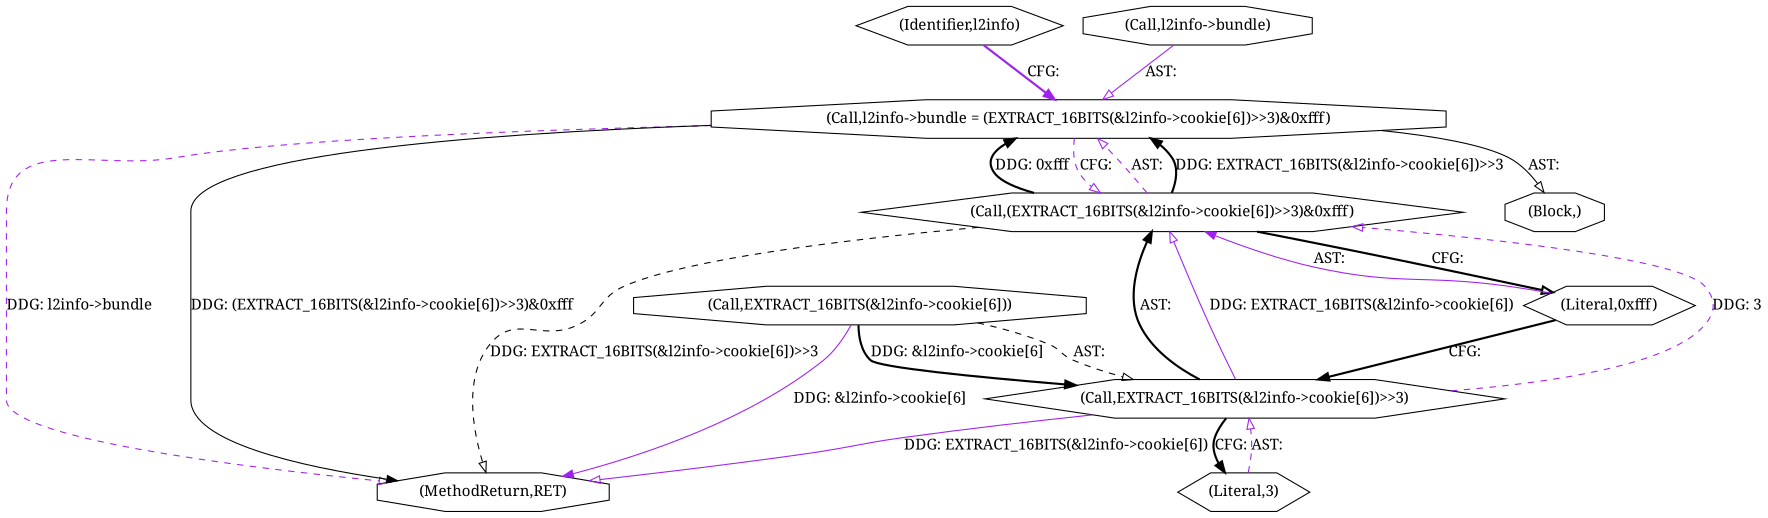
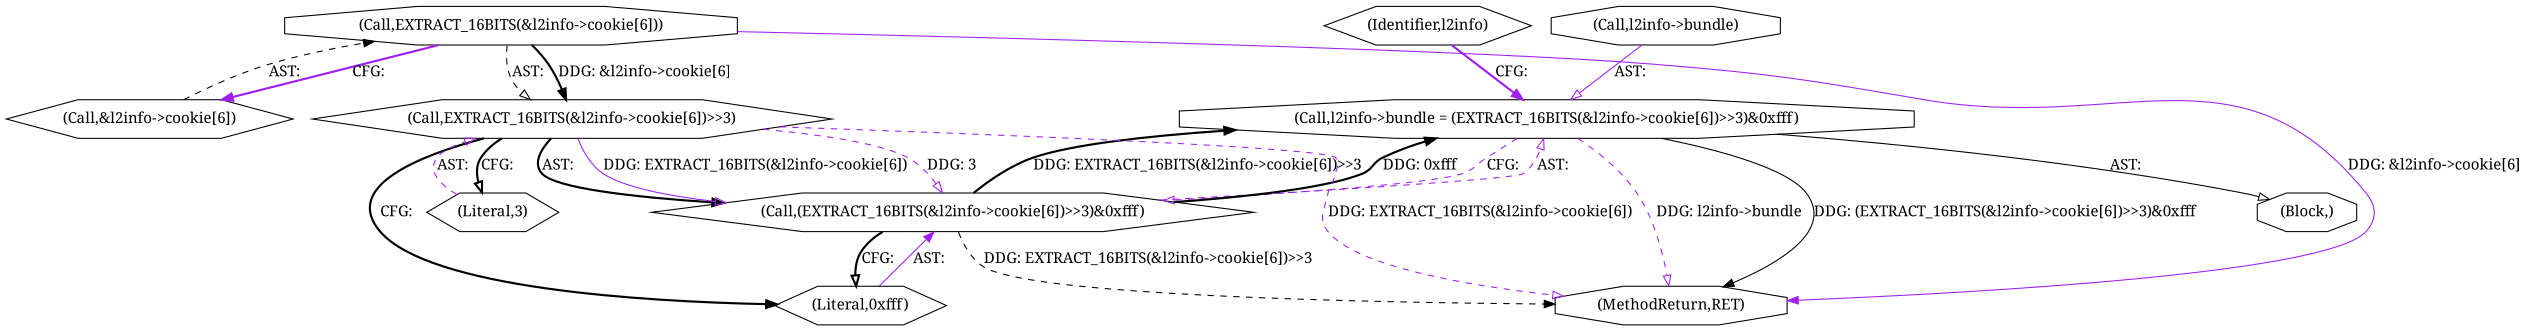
node "(Call,&l2info->cookie[6])": added
edge "(Call,(EXTRACT_16BITS(&l2info->cookie[6])>>3)&0xfff)" -> "(MethodReturn,RET)": arrowhead onormal -> normal
edge "(Literal,0xfff)" -> "(Call,EXTRACT_16BITS(&l2info->cookie[6])>>3)": reversed
edge "(Call,EXTRACT_16BITS(&l2info->cookie[6])>>3)" -> "(Literal,3)": arrowhead normal -> onormal
edge "(Call,EXTRACT_16BITS(&l2info->cookie[6])>>3)" -> "(MethodReturn,RET)": style solid -> dashed
